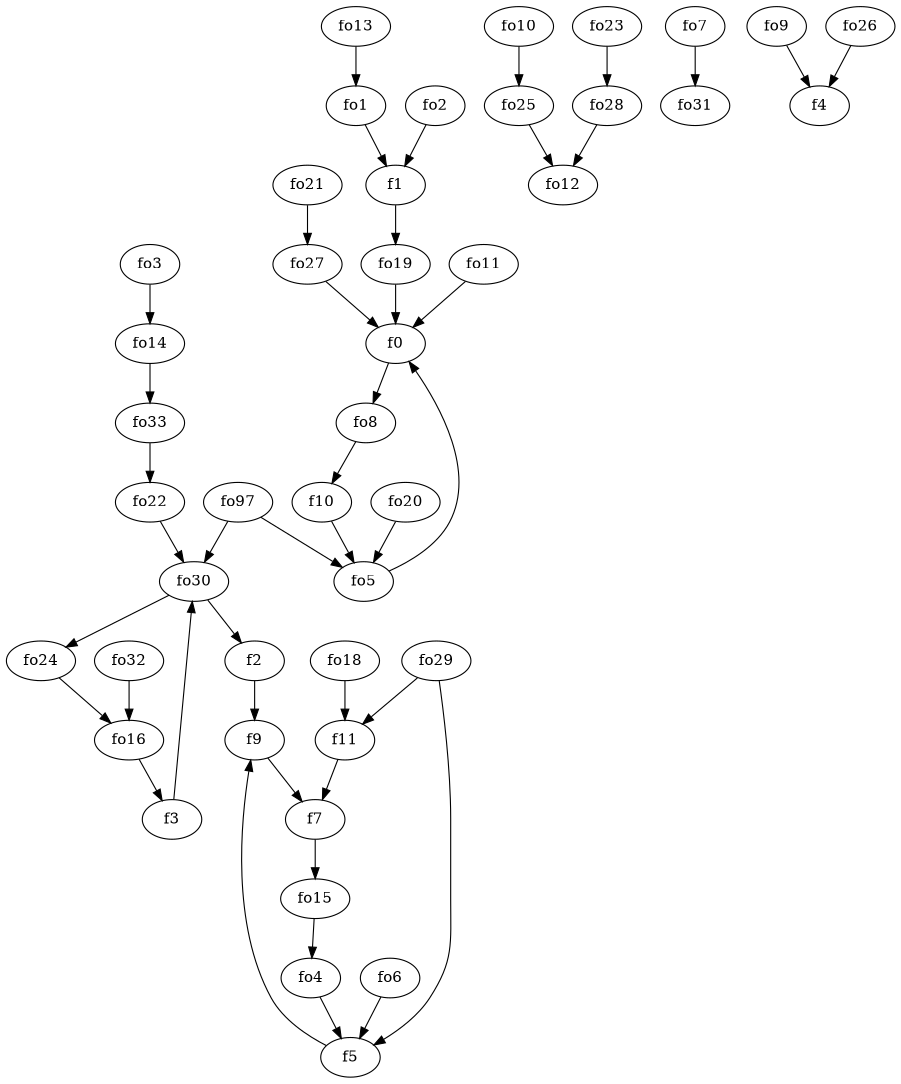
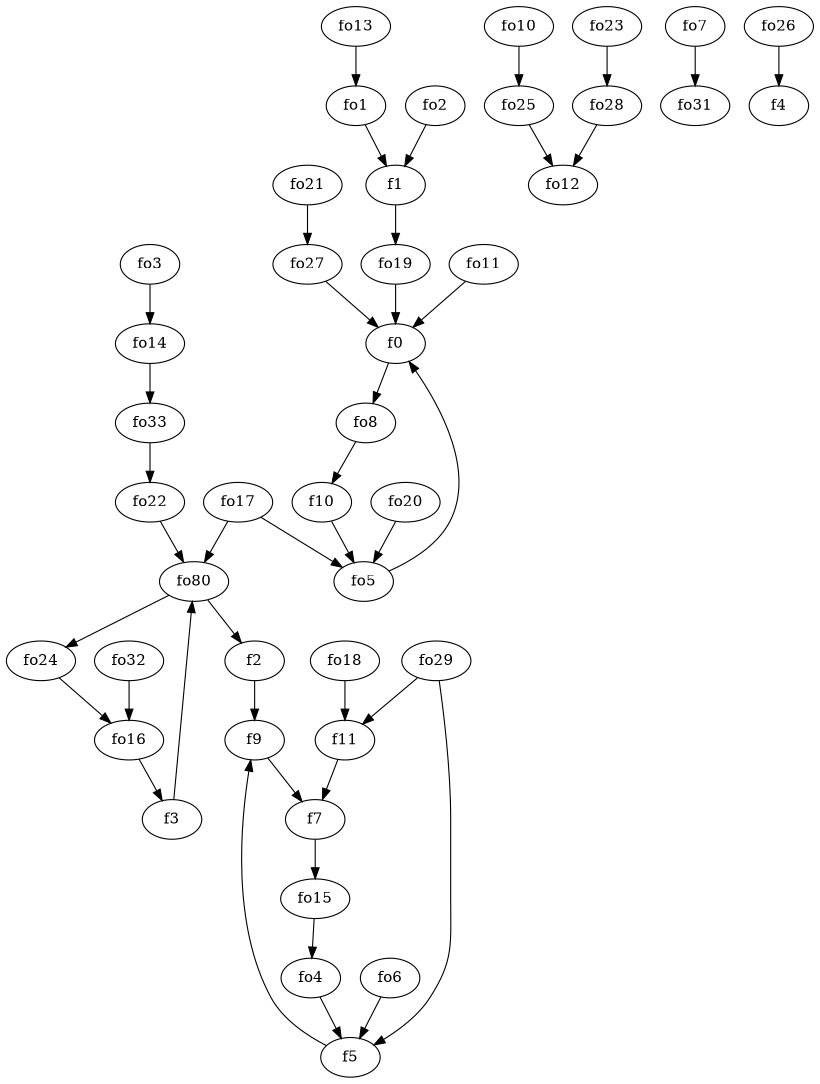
node "fo9": removed
node "fo97": label "fo97" -> "fo17"
node "fo30": label "fo30" -> "fo80"
